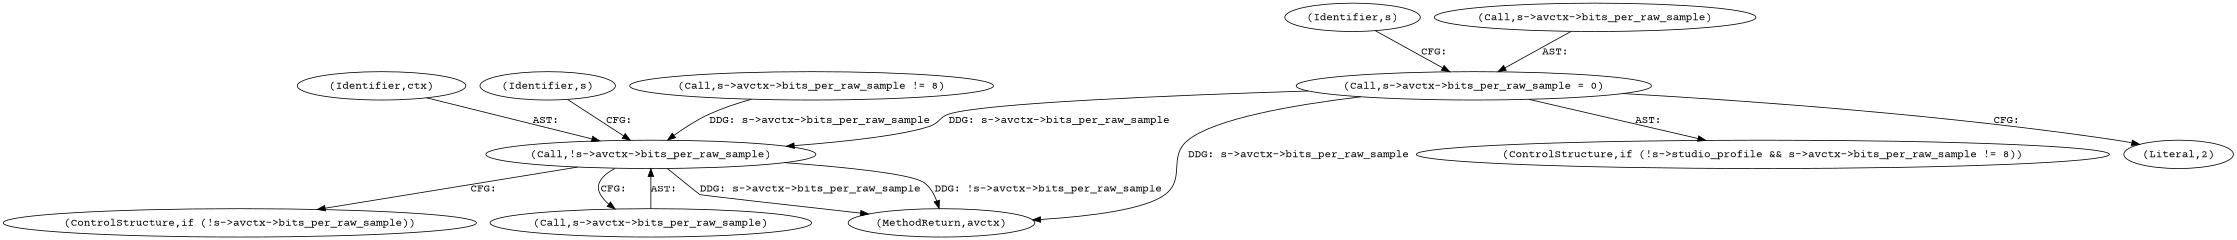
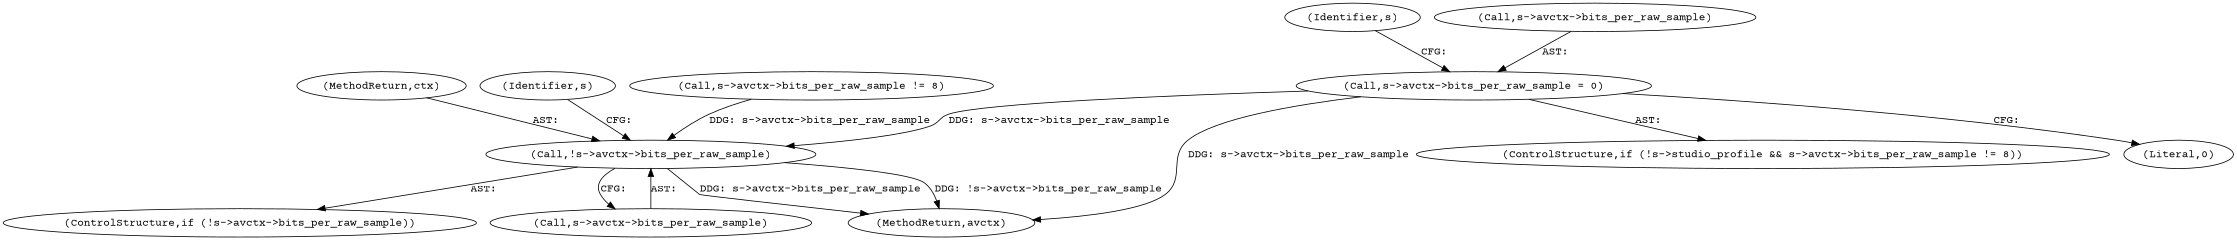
node "(Identifier,ctx)": label "(Identifier,ctx)" -> "(MethodReturn,ctx)"
node "(Literal,2)": label "(Literal,2)" -> "(Literal,0)"
edge "(Call,!s->avctx->bits_per_raw_sample)" -> "(ControlStructure,if (!s->avctx->bits_per_raw_sample))": label "CFG: " -> "AST: "
